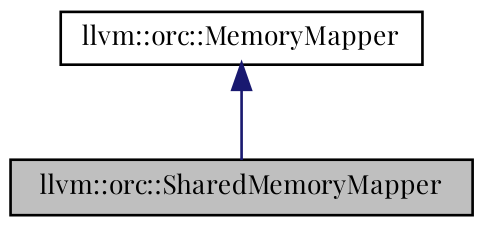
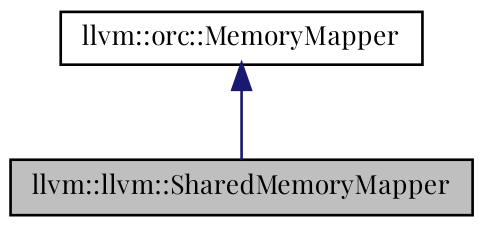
node "llvm::orc::SharedMemoryMapper": label "llvm::orc::SharedMemoryMapper" -> "llvm::llvm::SharedMemoryMapper"
